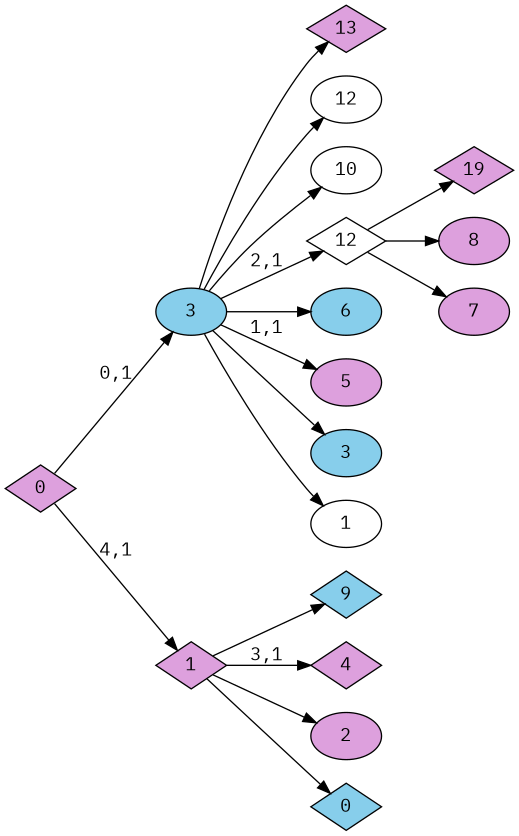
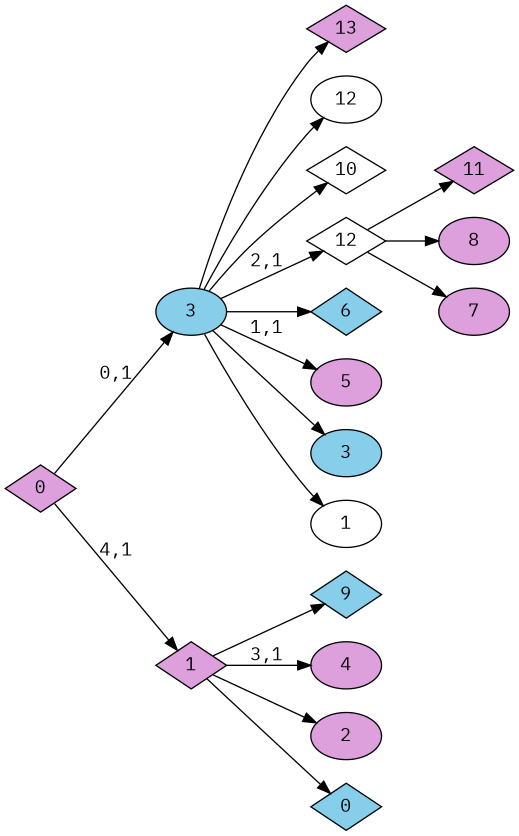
node "10": shape ellipse -> diamond
node "19": label "19" -> "11"
node "6": shape ellipse -> diamond
node "4": shape diamond -> ellipse
